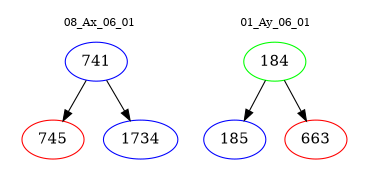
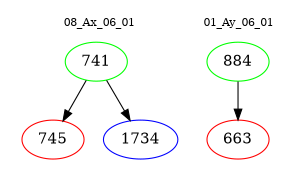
node "741": color blue -> green
node "184": label "184" -> "884"
node "185": removed
